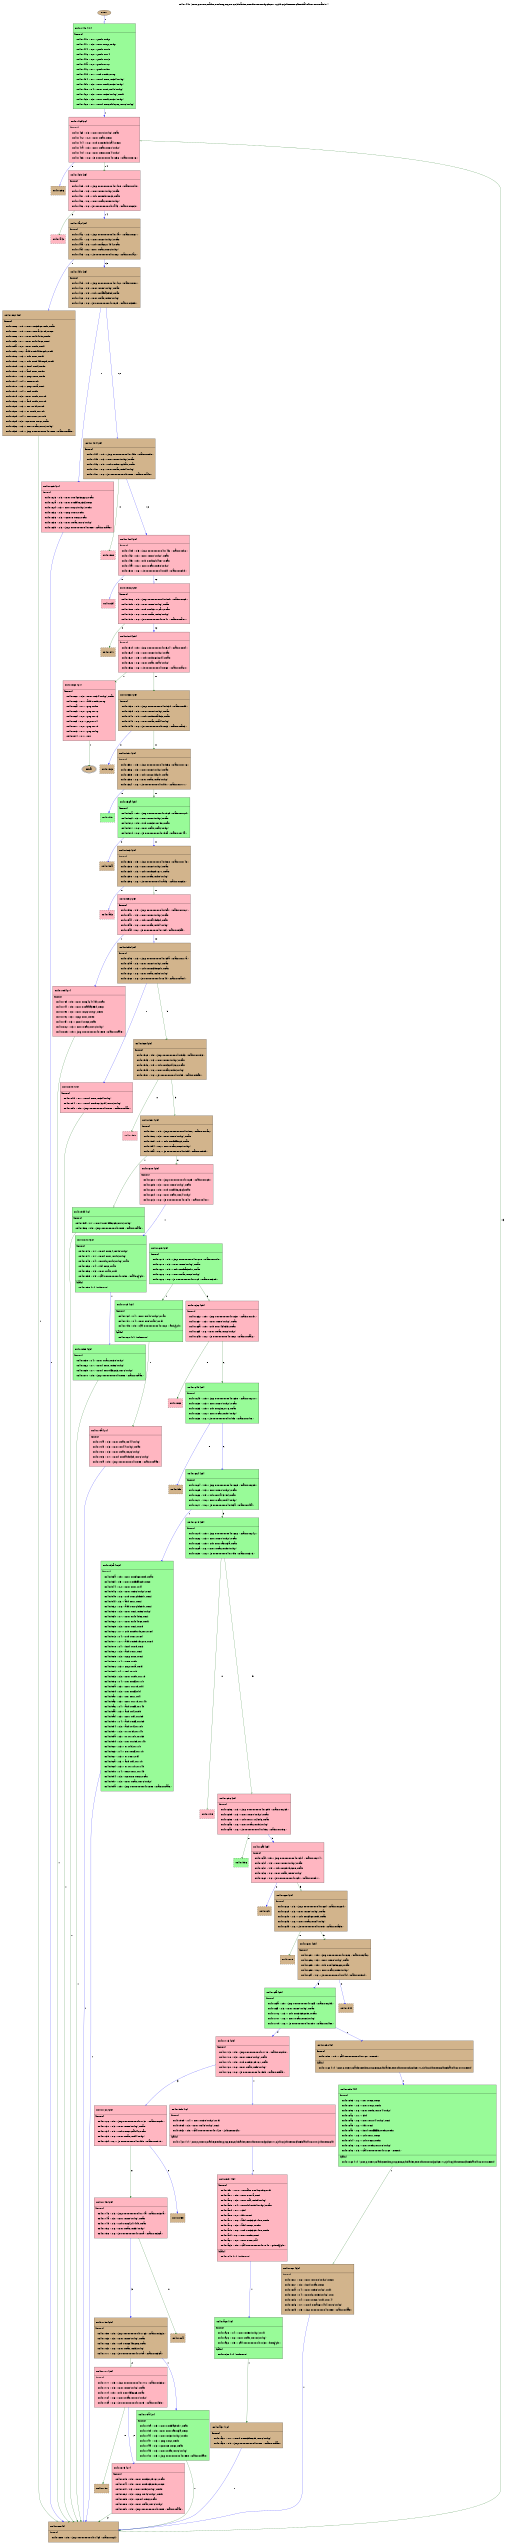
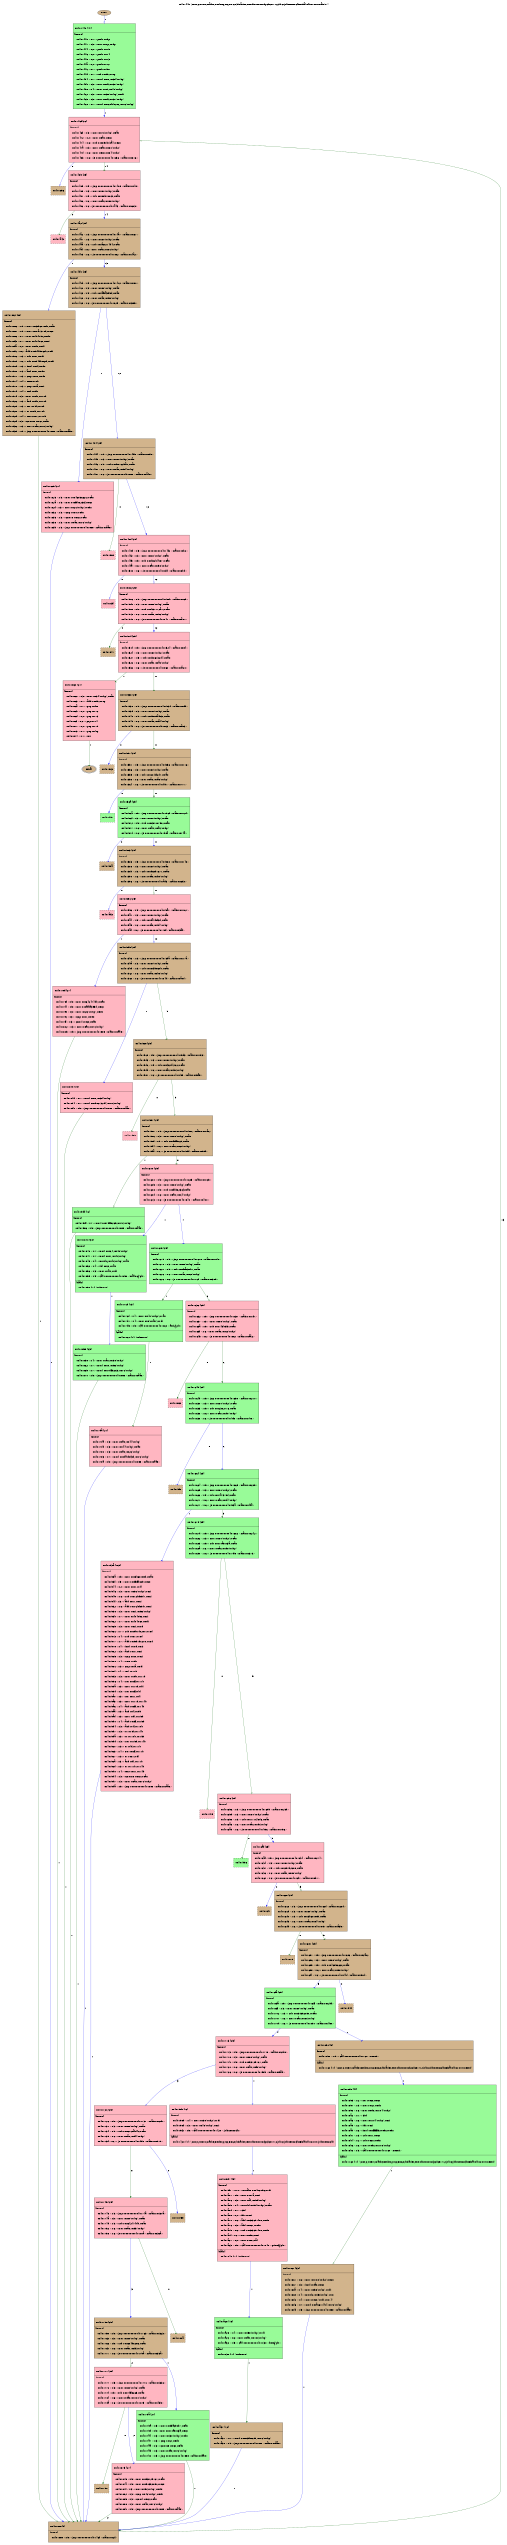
edge "0x401600 [25]" -> "0x401619 [25]": added, label "7"
node "0x40193a [165]": fillcolor palegreen -> lightpink
